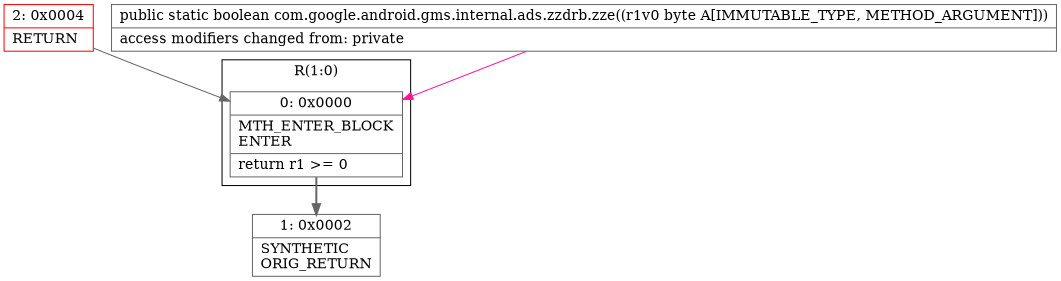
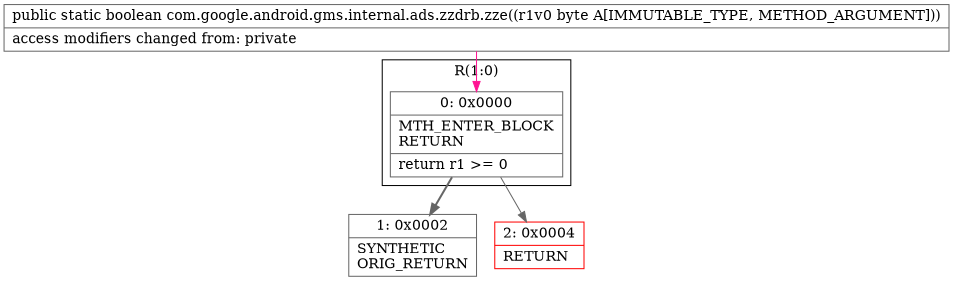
edge "2: 0x0004" -> "0: 0x0000": reversed
node "0: 0x0000": text "ENTER" -> "RETURN"
